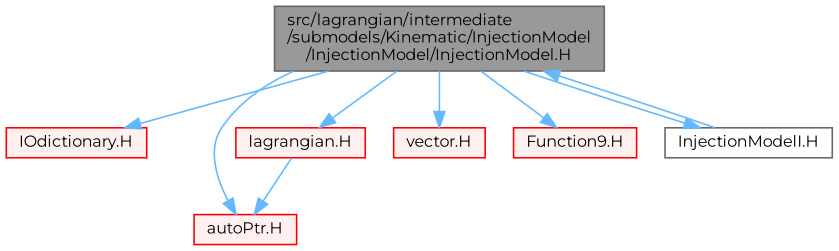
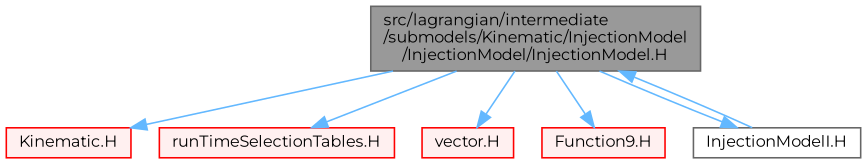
node "IOdictionary.H": label "IOdictionary.H" -> "Kinematic.H"
node "lagrangian.H": label "lagrangian.H" -> "runTimeSelectionTables.H"
node "autoPtr.H": removed
